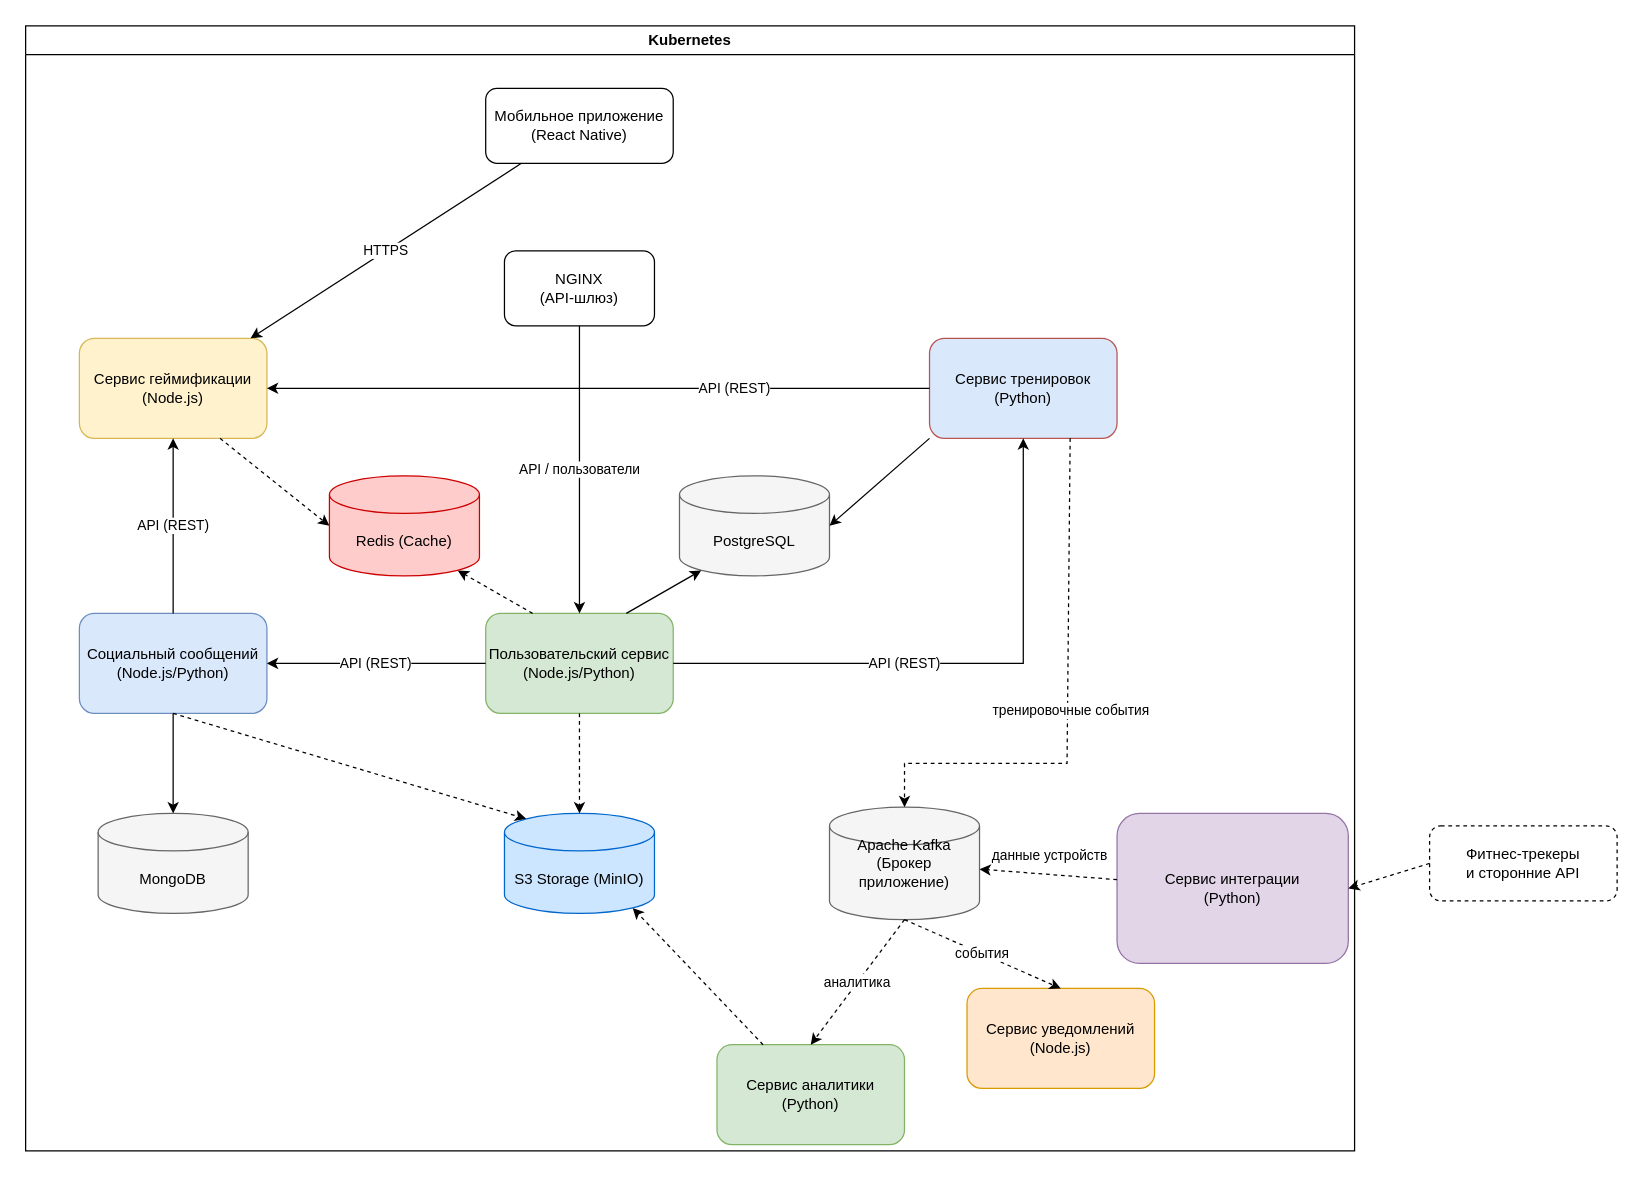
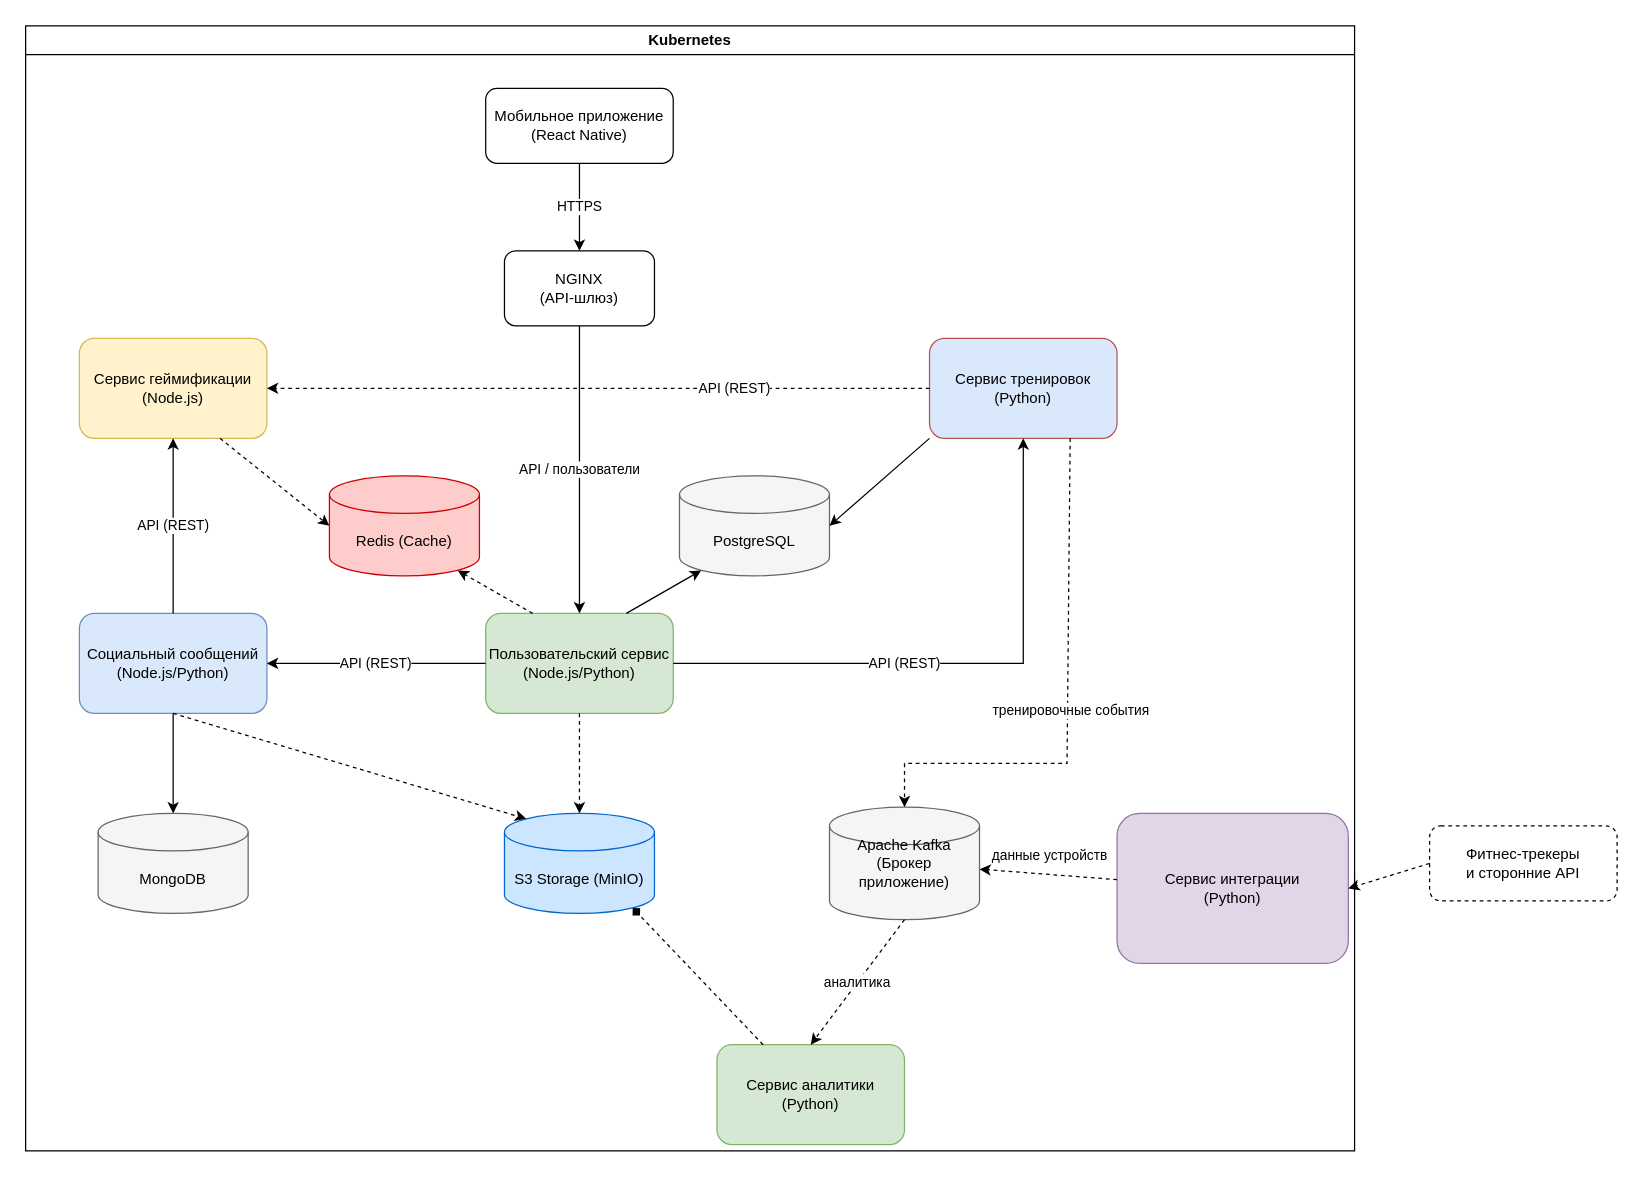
edge "Мобильное приложение (React Native)" -> "Сервис геймификации (Node.js)": now "Мобильное приложение (React Native)" -> "NGINX (API-шлюз)"
edge "Сервис тренировок (Python)" -> "Сервис геймификации (Node.js)": style solid -> dashed
edge "Сервис аналитики (Python)" -> "S3 Storage (MinIO)": arrowhead classic -> diamond
edge "Apache Kafka (Брокер приложение)" -> "Сервис уведомлений (Node.js)": removed, label "события"
node "Сервис уведомлений (Node.js)": removed
